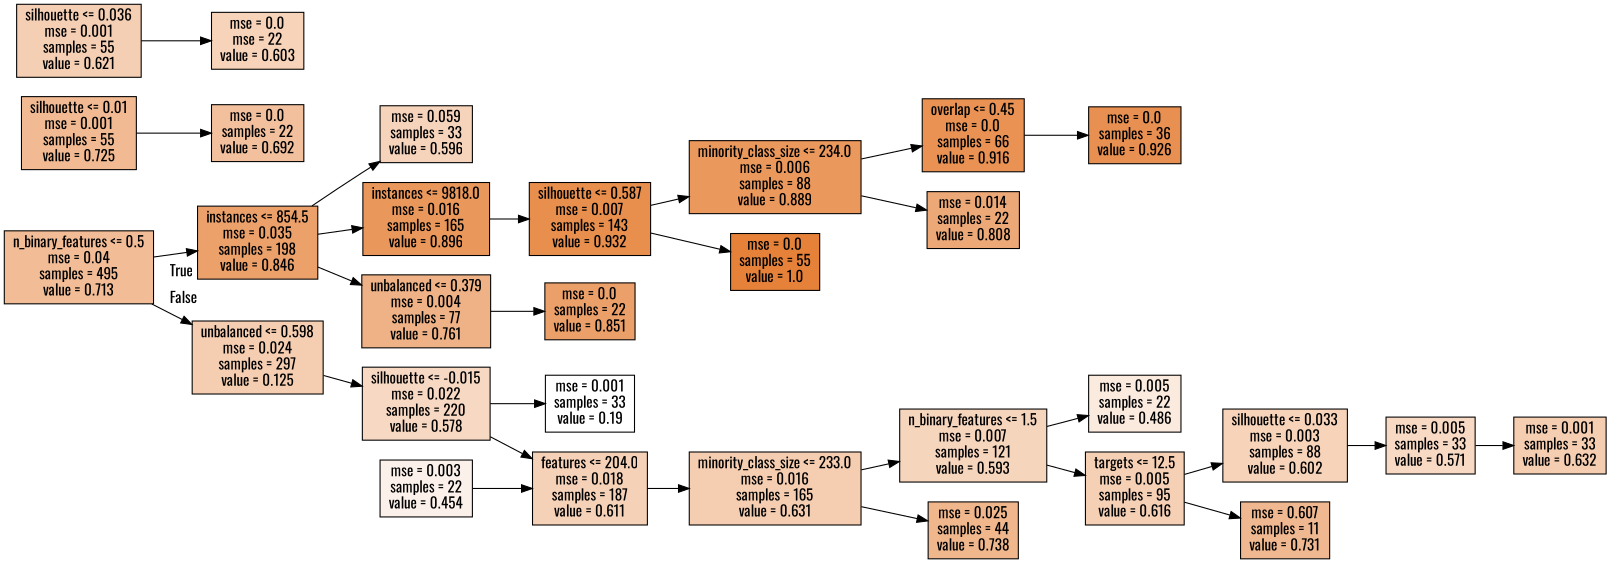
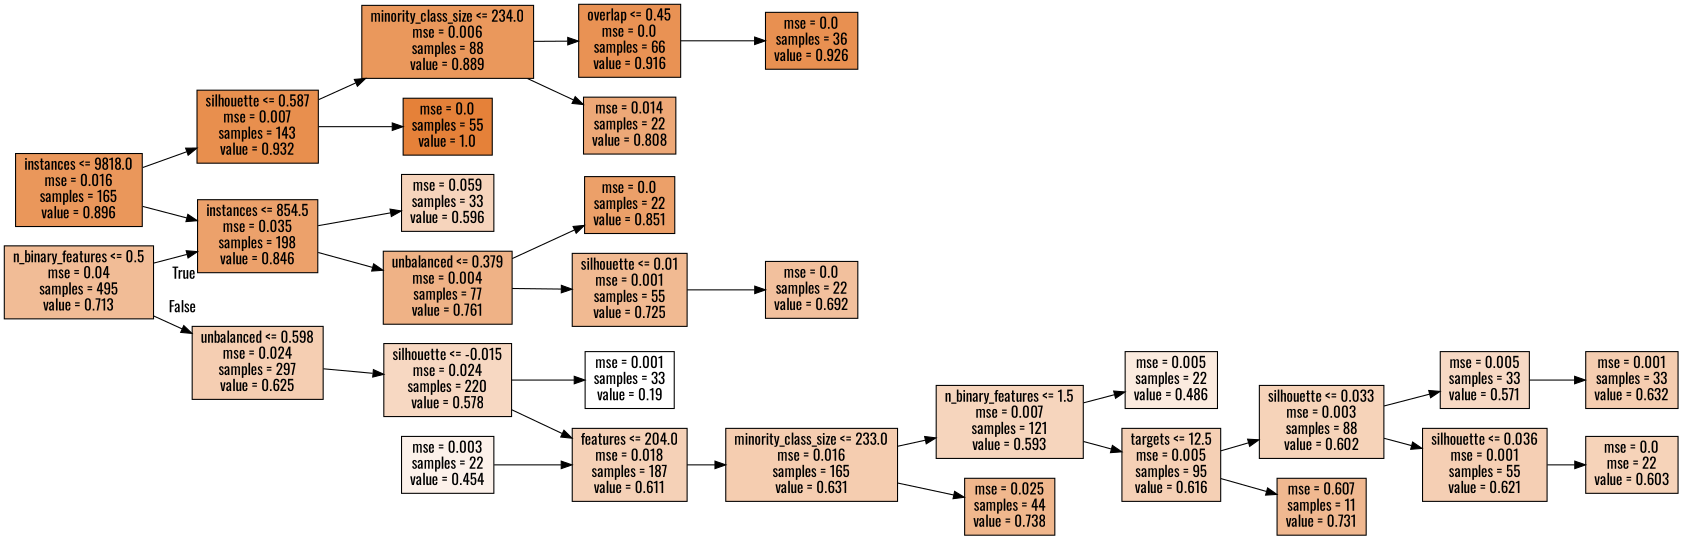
edge "instances <= 854.5 mse = 0.035 samples = 198 value = 0.846" -> "instances <= 9818.0 mse = 0.016 samples = 165 value = 0.896": reversed
edge "unbalanced <= 0.379 mse = 0.004 samples = 77 value = 0.761" -> "silhouette <= 0.01 mse = 0.001 samples = 55 value = 0.725": added
node "unbalanced <= 0.598 mse = 0.024 samples = 297 value = 0.125": label "unbalanced <= 0.598 mse = 0.024 samples = 297 value = 0.125" -> "unbalanced <= 0.598 mse = 0.024 samples = 297 value = 0.625"
node "silhouette <= -0.015 mse = 0.022 samples = 220 value = 0.578": label "silhouette <= -0.015 mse = 0.022 samples = 220 value = 0.578" -> "silhouette <= -0.015 mse = 0.024 samples = 220 value = 0.578"
edge "silhouette <= 0.033 mse = 0.003 samples = 88 value = 0.602" -> "silhouette <= 0.036 mse = 0.001 samples = 55 value = 0.621": added
